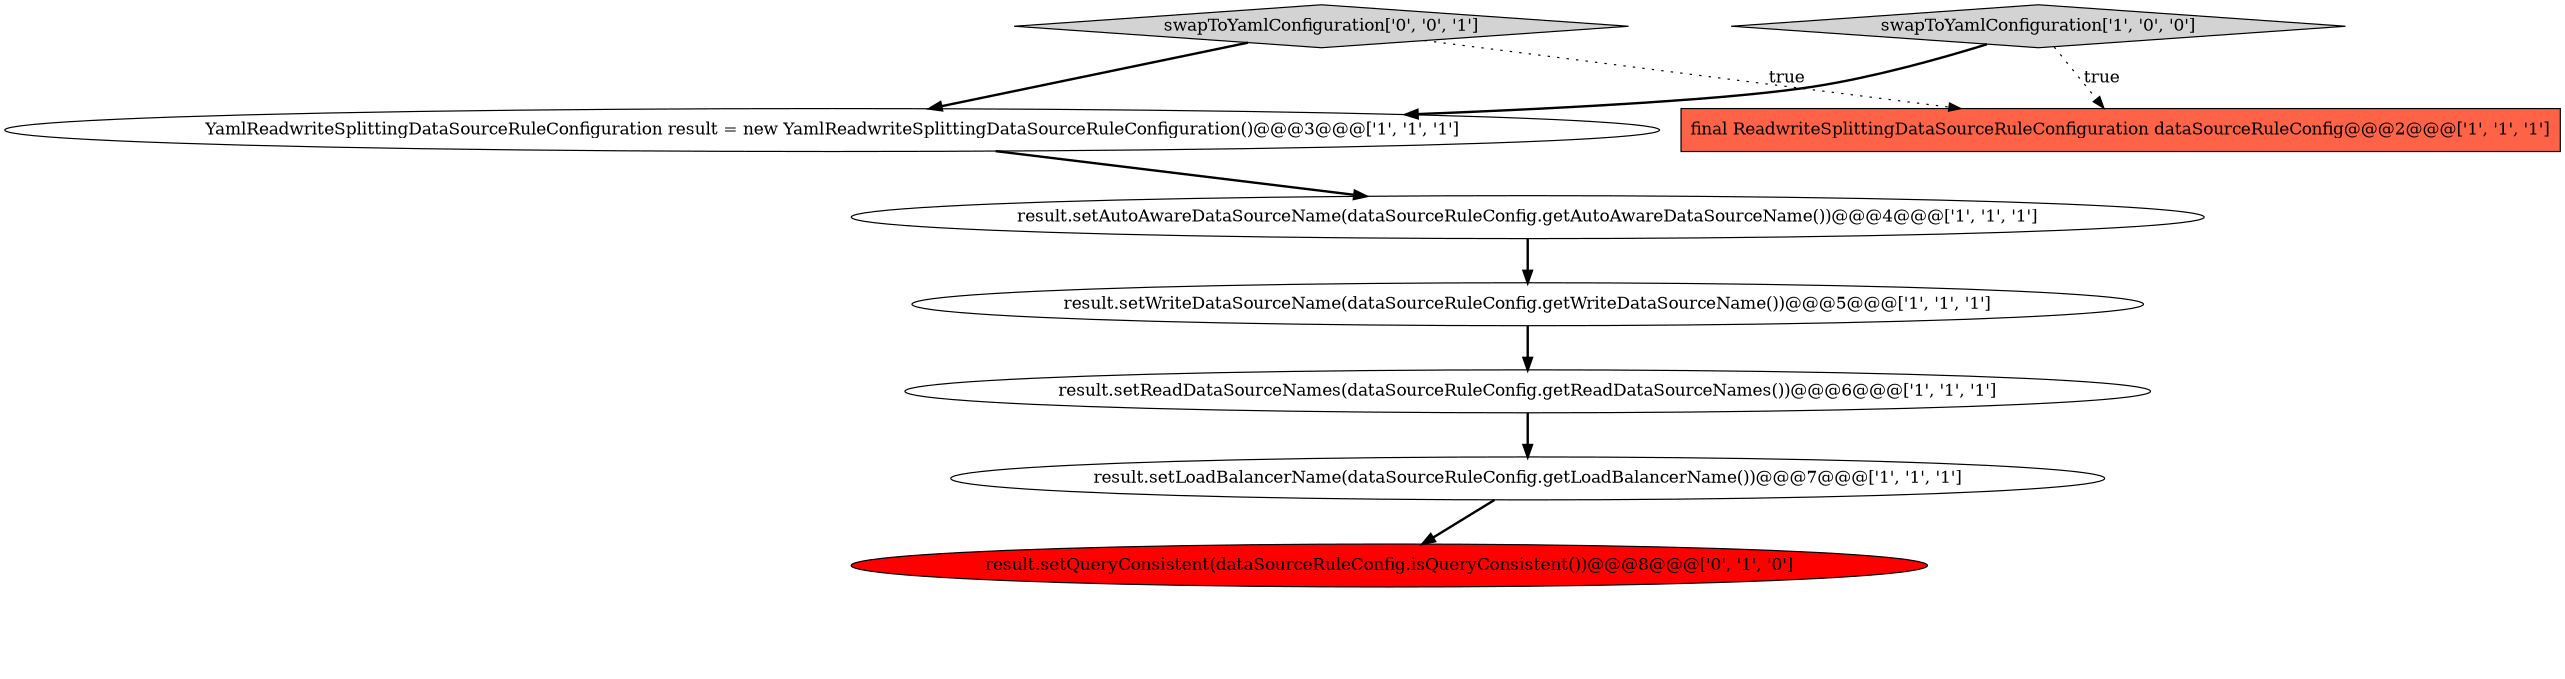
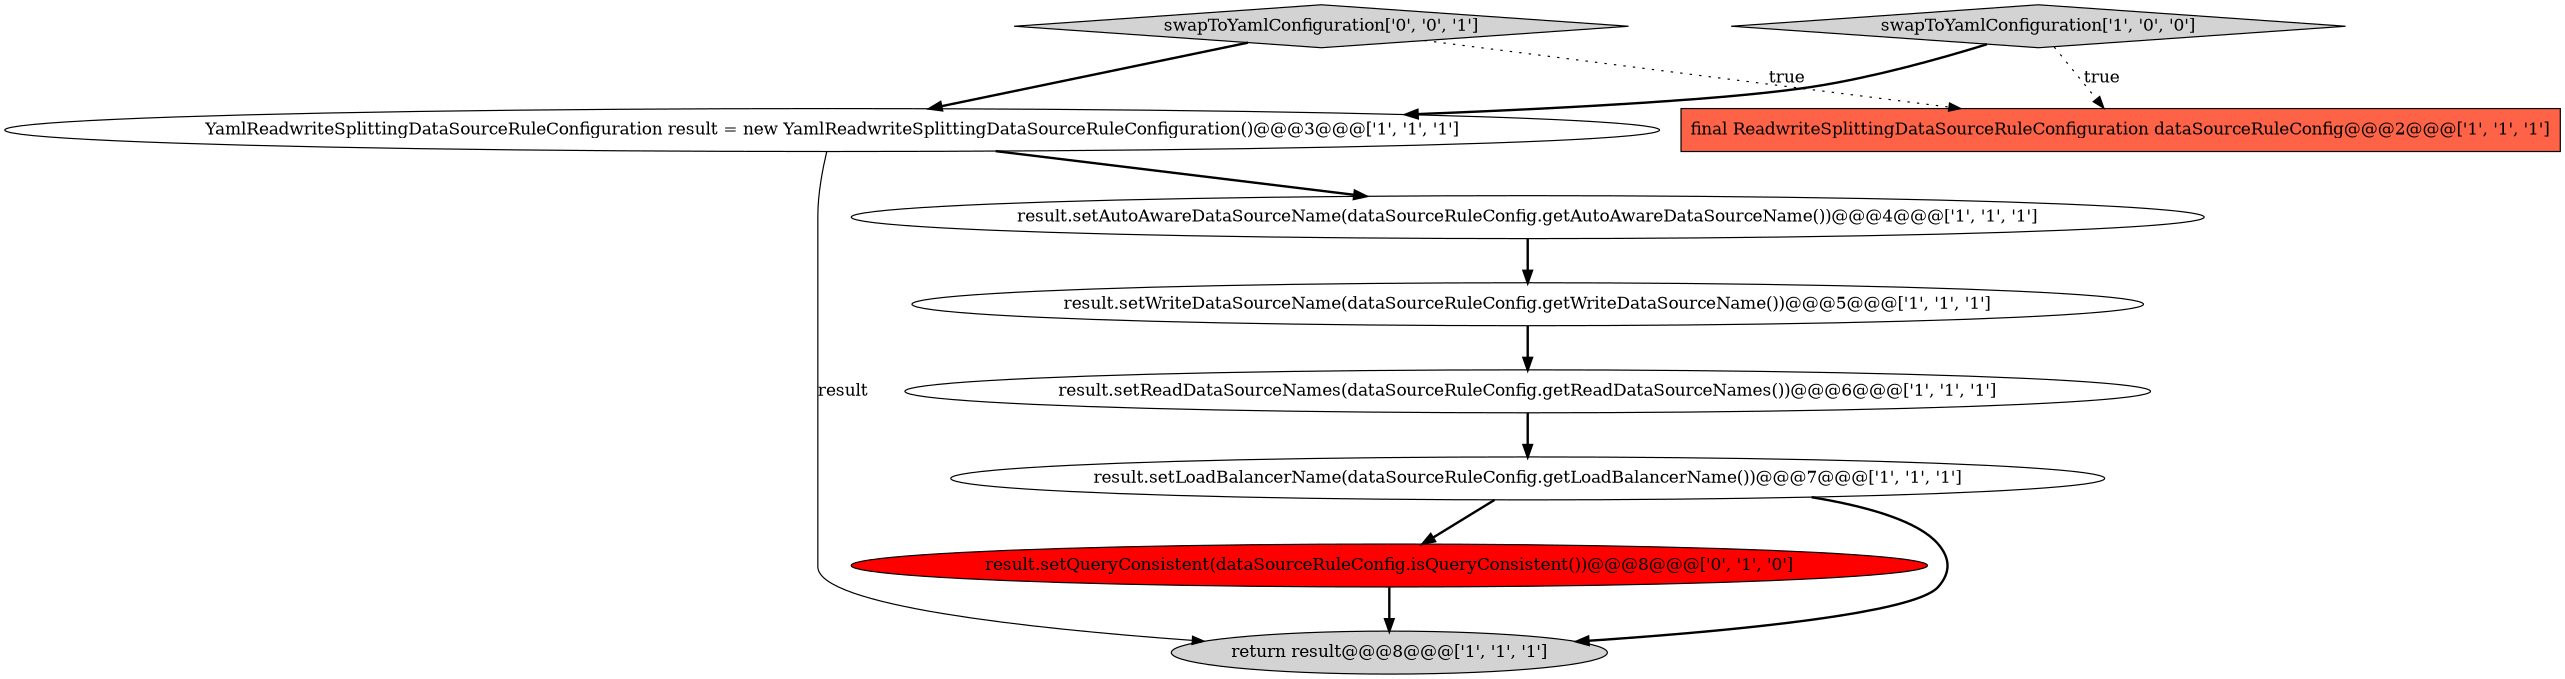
node "return result@@@8@@@['1', '1', '1']": added
